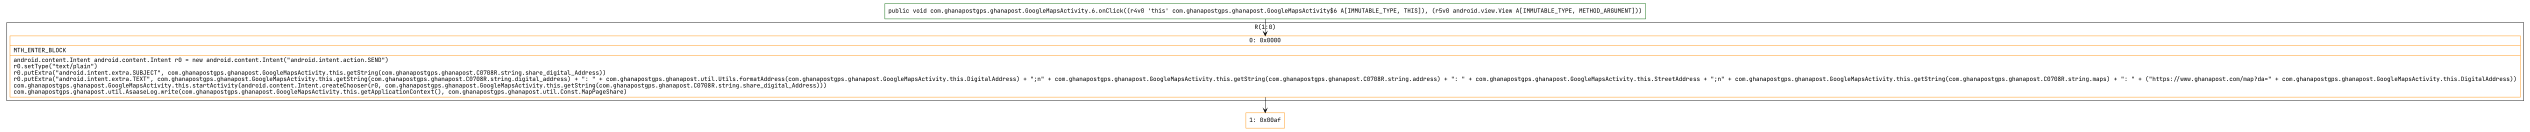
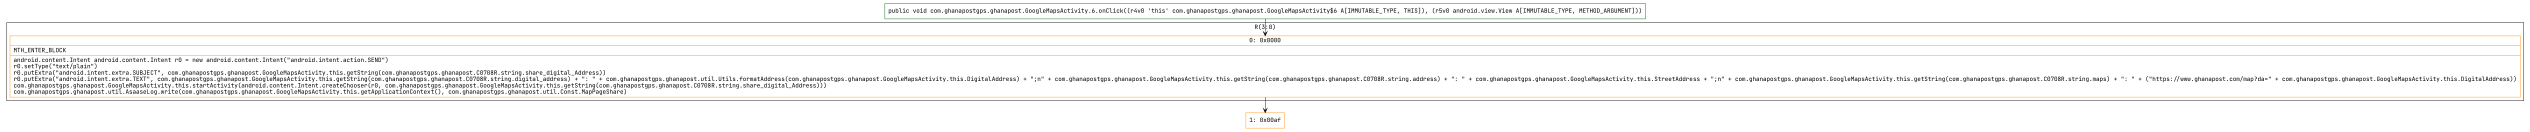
cluster "R(1:0)": label "R(1:0)" -> "R(3:0)"
